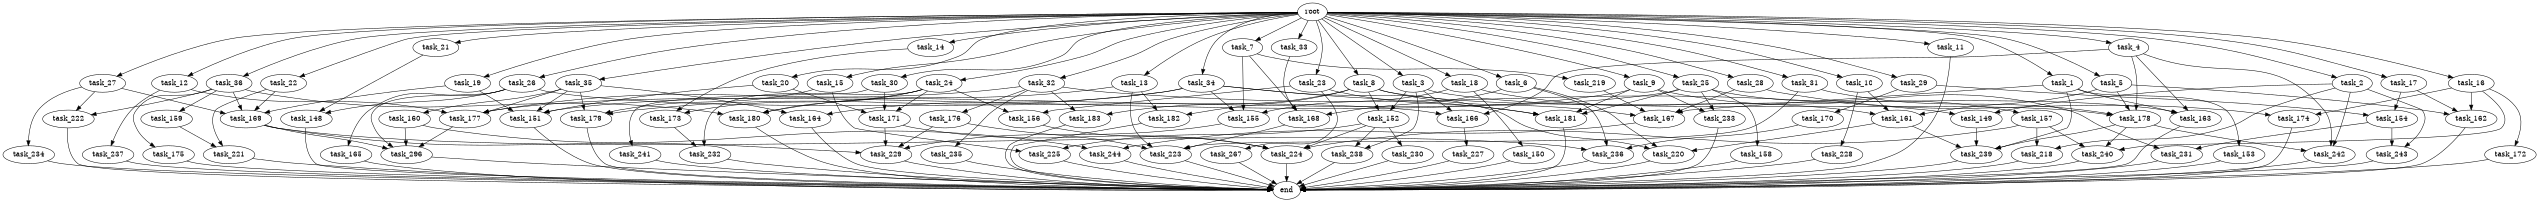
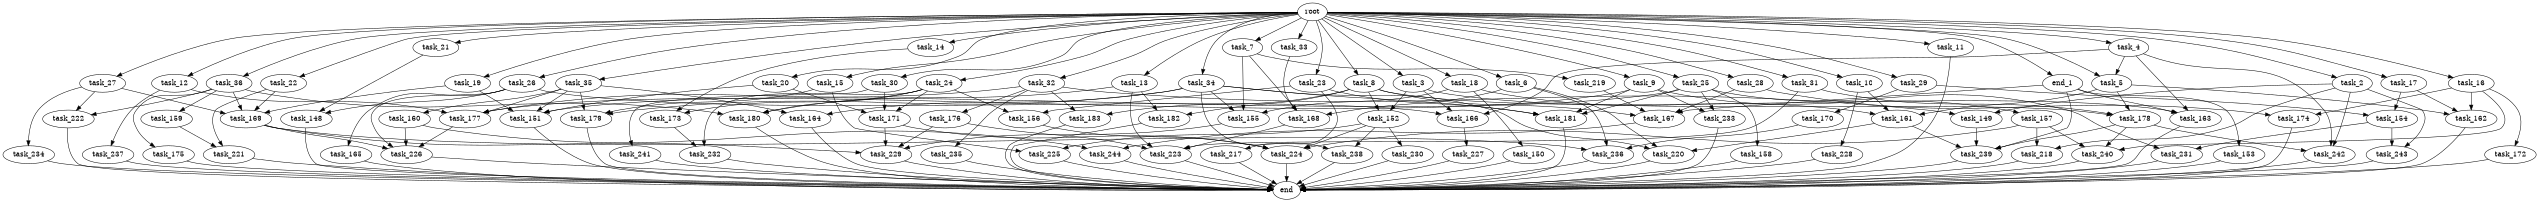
edge "task_4" -> "task_178": now "task_4" -> "task_5"
node "task_1": label "task_1" -> "end_1"
edge "task_3" -> "task_238": now "task_34" -> "task_238"
node "task_296": label "task_296" -> "task_226"
node "task_267": label "task_267" -> "task_217"
